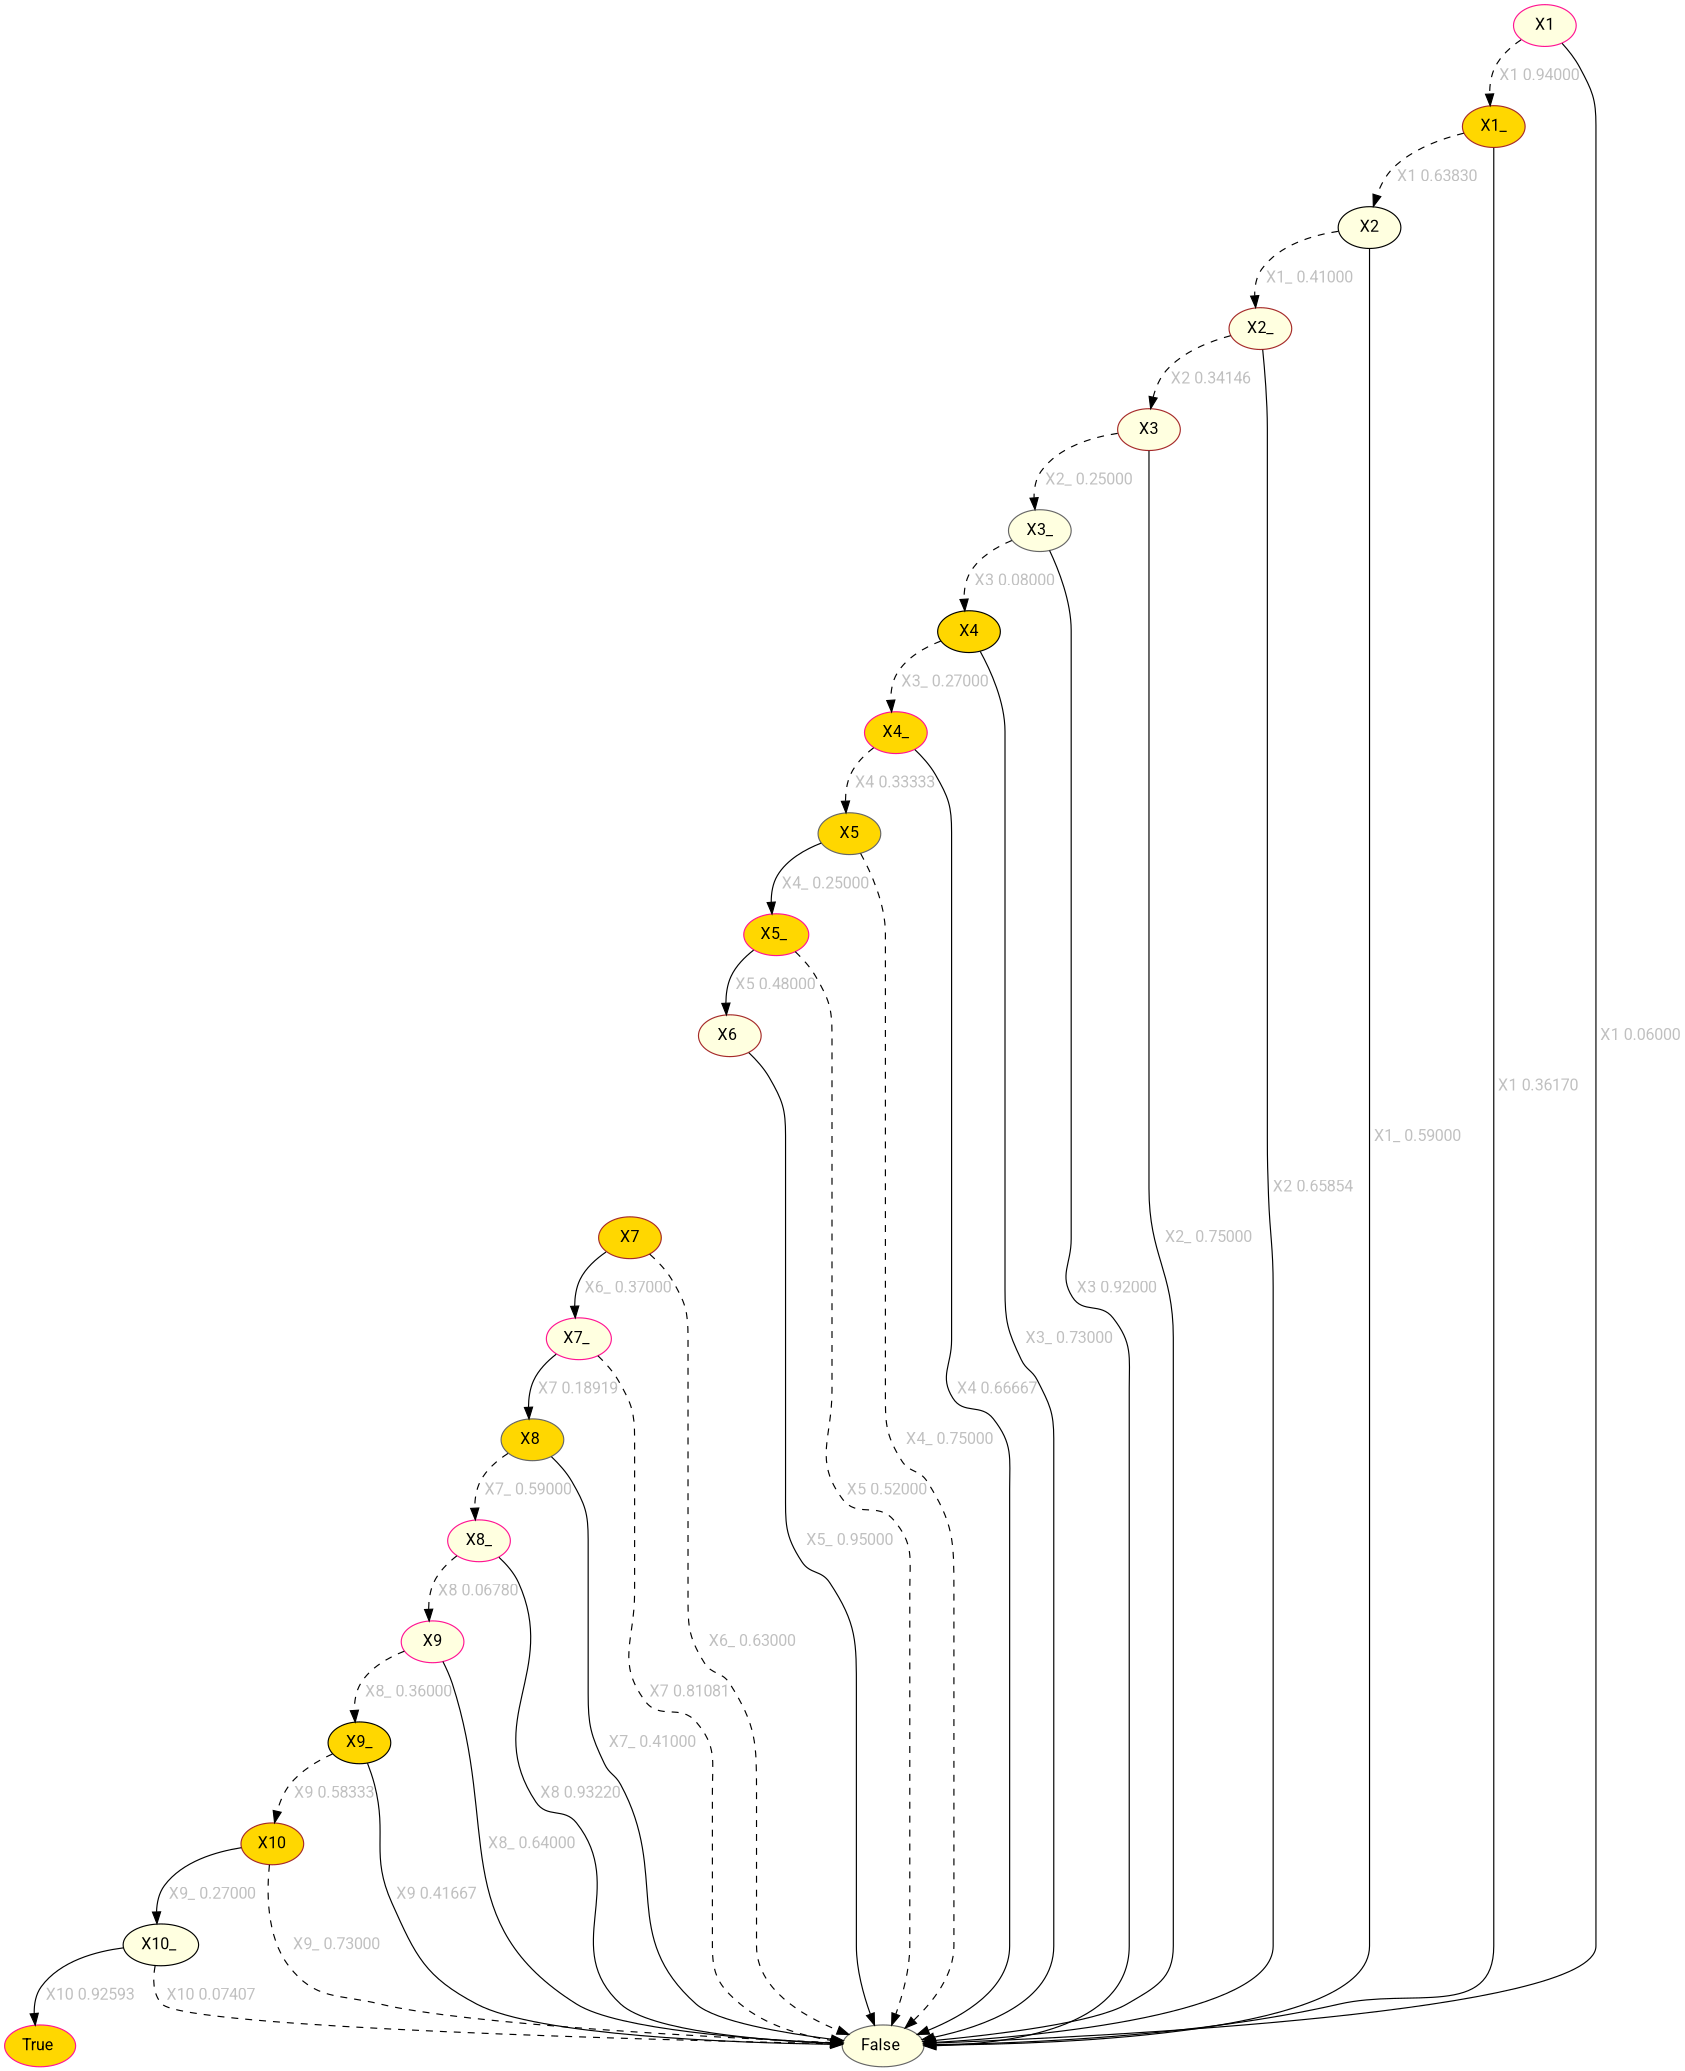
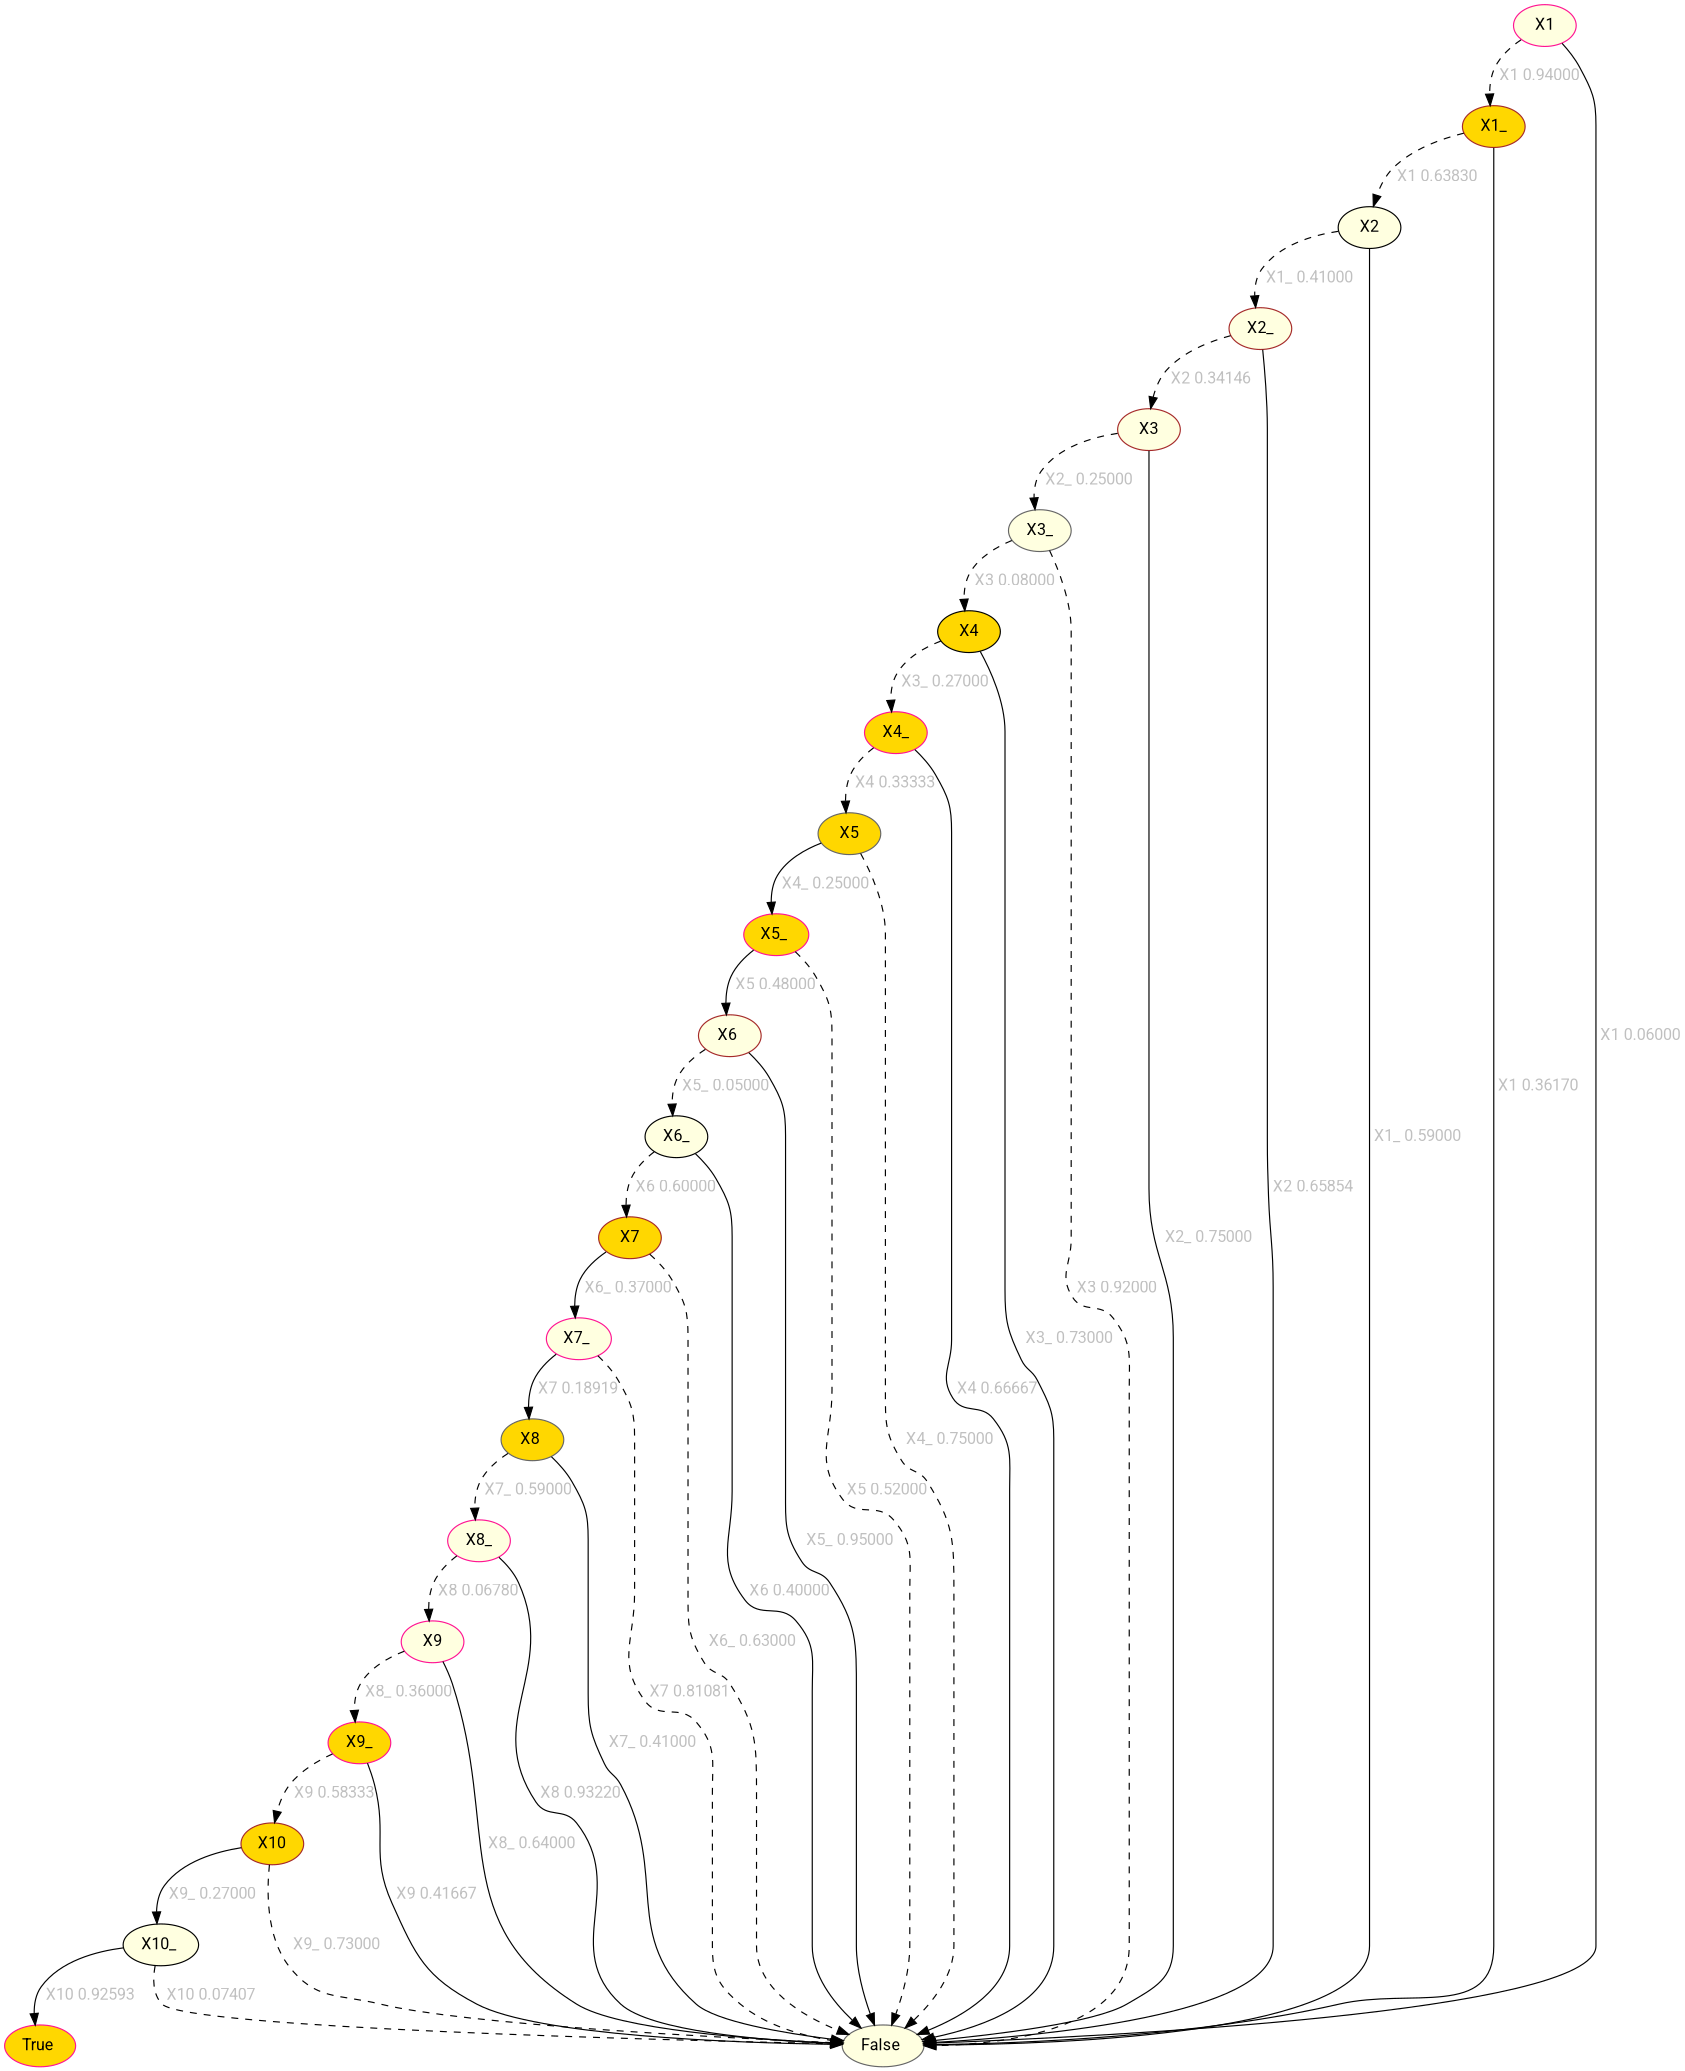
node "X6_": added
edge "X3_" -> "False": style solid -> dashed
node "X9_": color black -> deeppink
